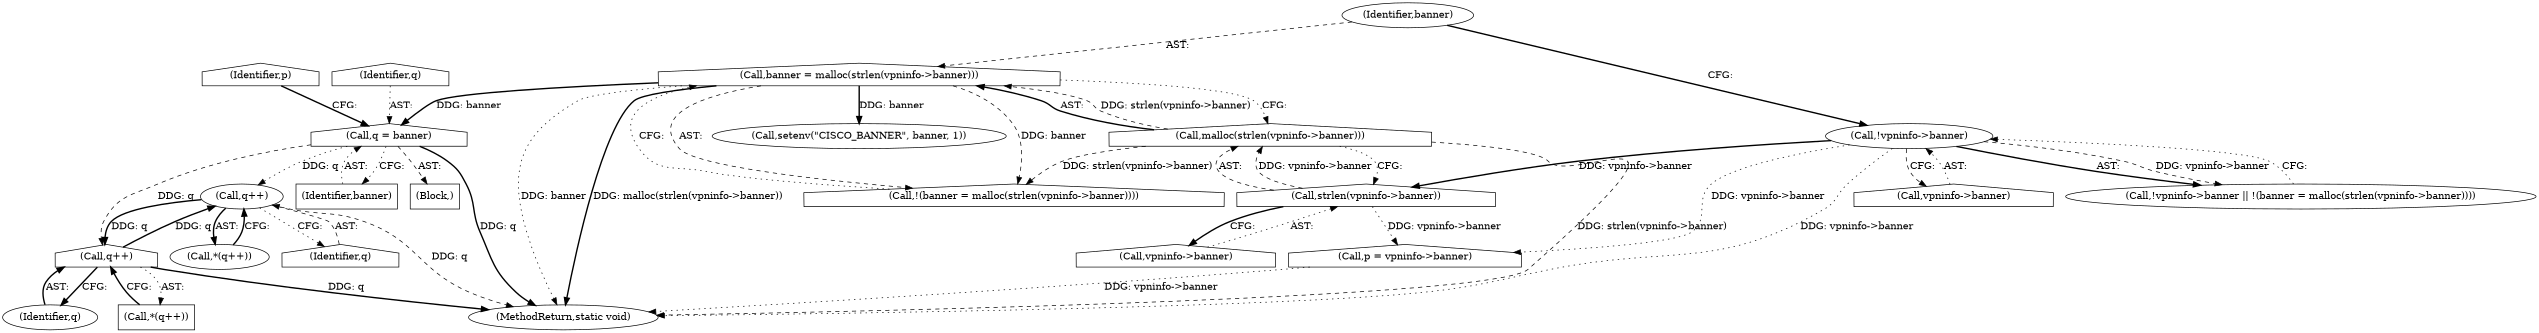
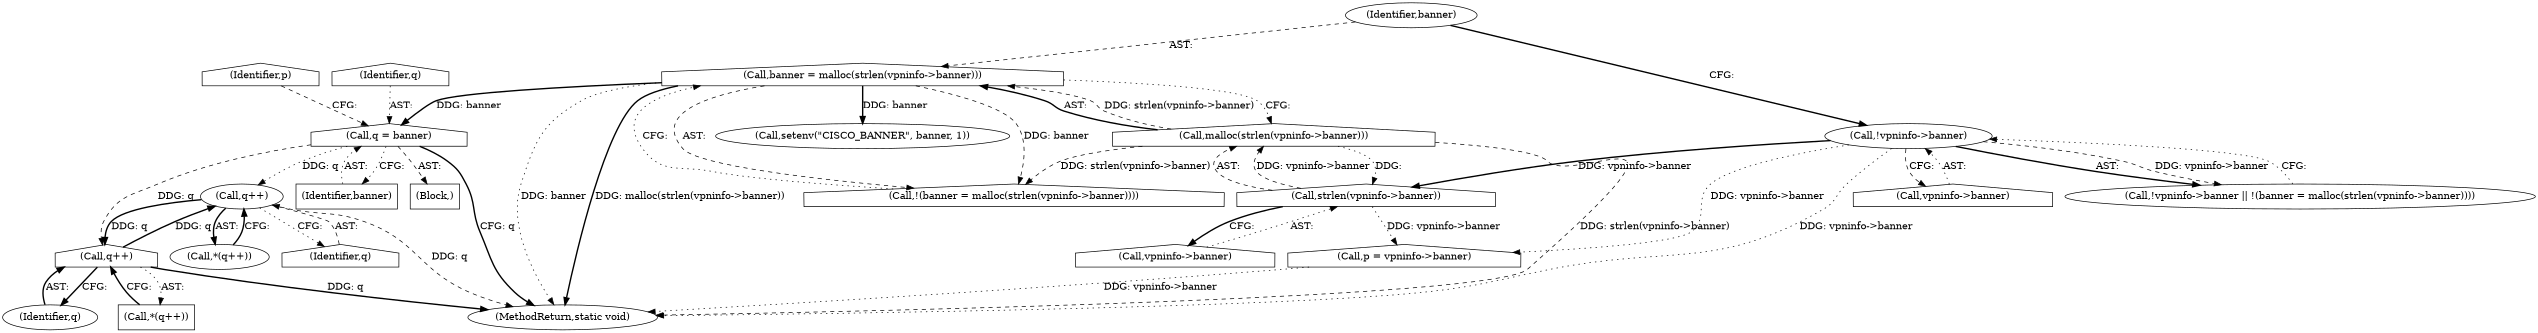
edge "(Identifier,p)" -> "(Call,q = banner)": style bold -> dashed
edge "(Call,malloc(strlen(vpninfo->banner)))" -> "(Call,strlen(vpninfo->banner))": label "CFG: " -> "DDG: "
edge "(Call,q = banner)" -> "(MethodReturn,static void)": label "DDG: q" -> "CFG: q"
